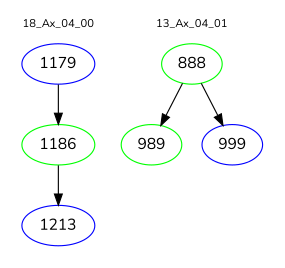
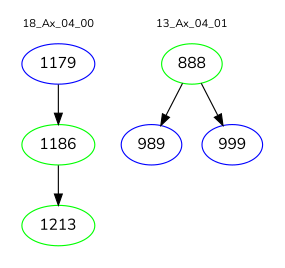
node "989": color green -> blue
node "1213": color blue -> green
